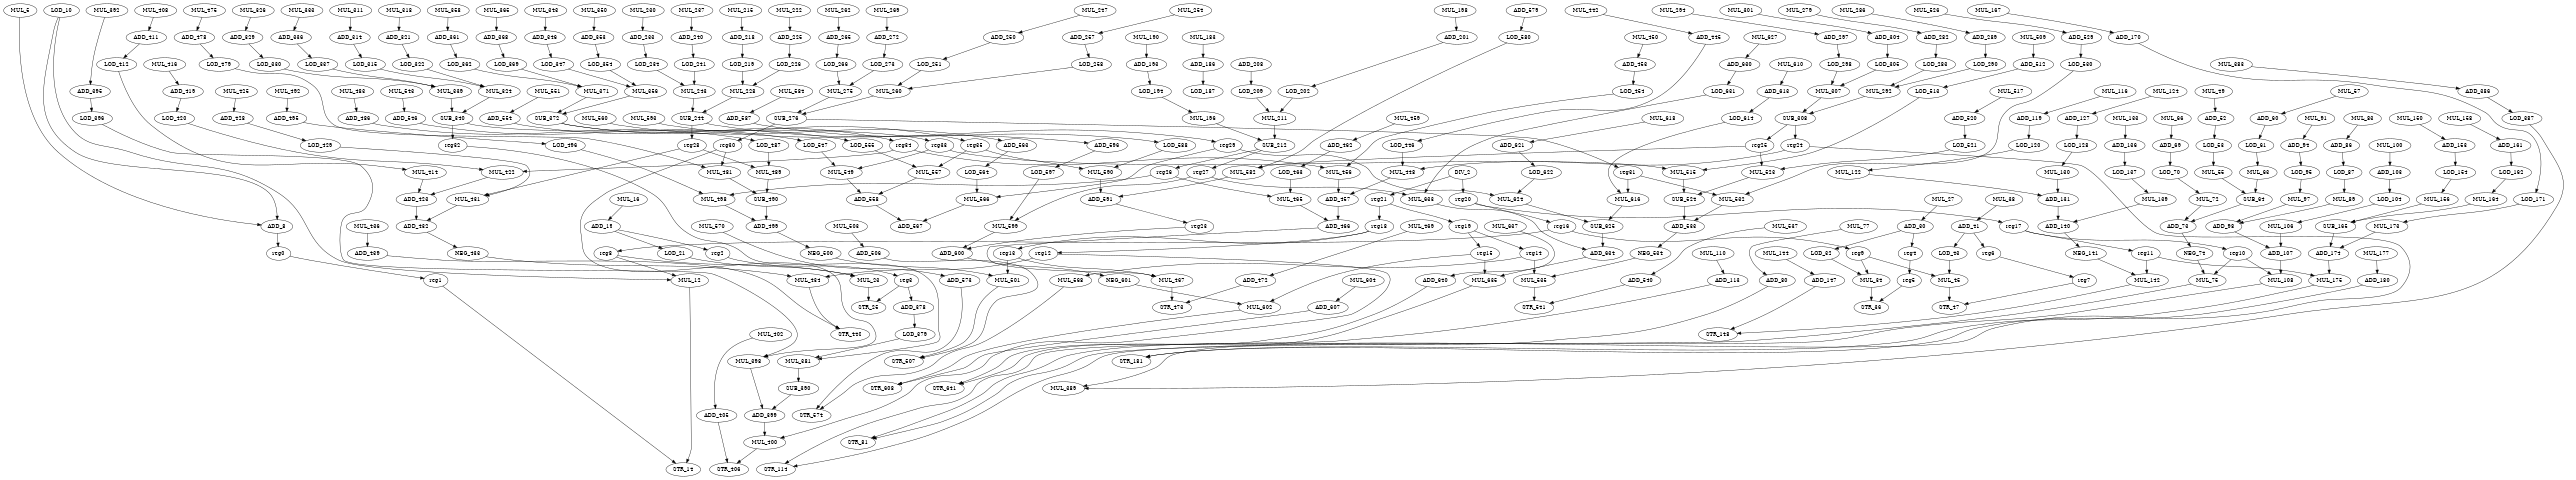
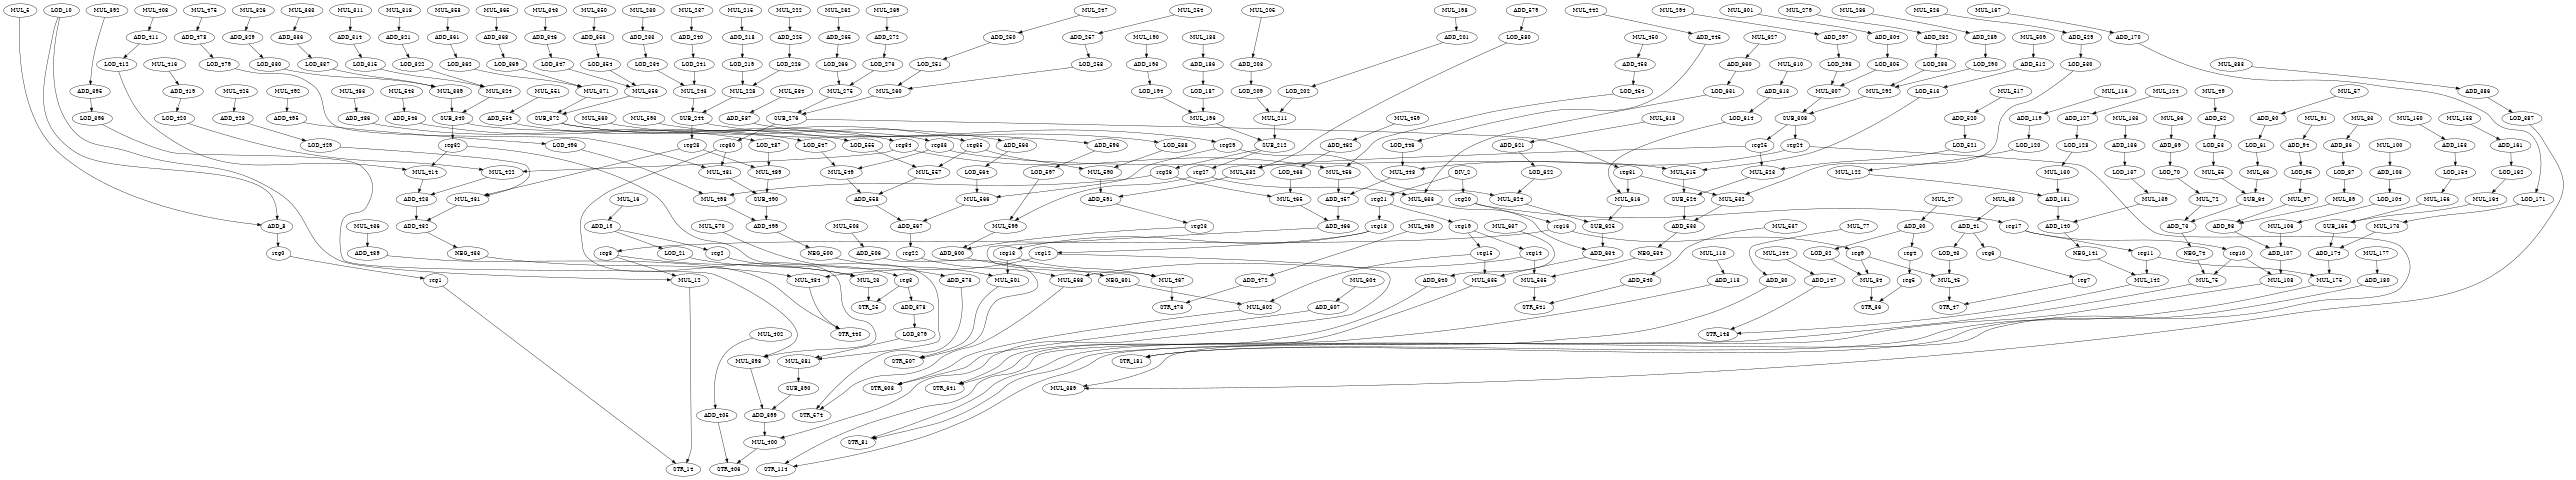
node "MUL_205": added
edge "LOD_187" -> "MUL_196": added
edge "reg32" -> "MUL_414": added
node "reg22": added
